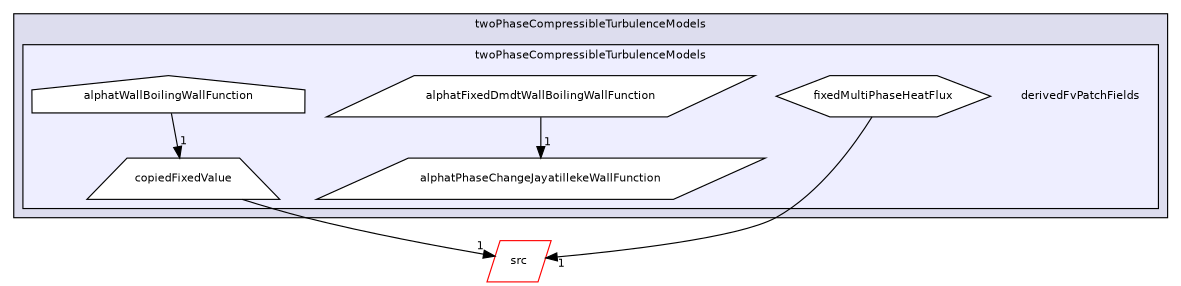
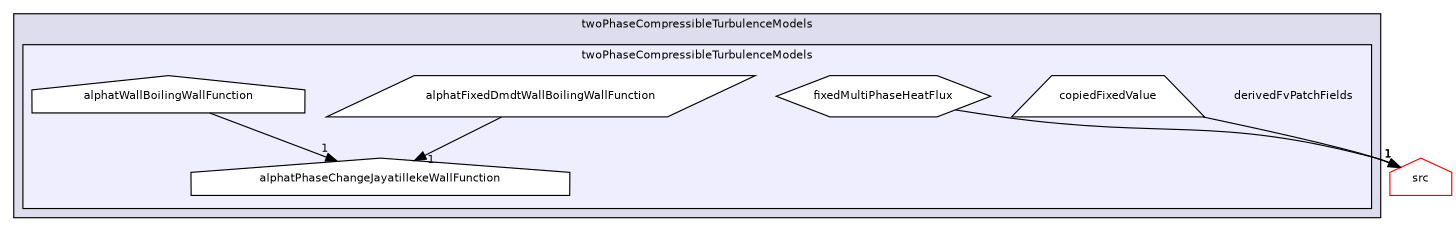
edge "alphatWallBoilingWallFunction" -> "copiedFixedValue": now "alphatWallBoilingWallFunction" -> "alphatPhaseChangeJayatillekeWallFunction"
node "alphatPhaseChangeJayatillekeWallFunction": shape parallelogram -> house
node "src": shape parallelogram -> house
